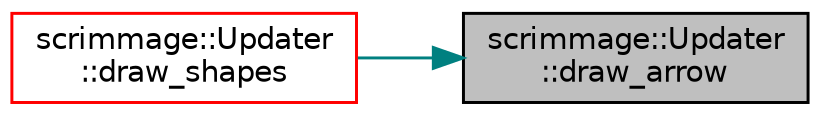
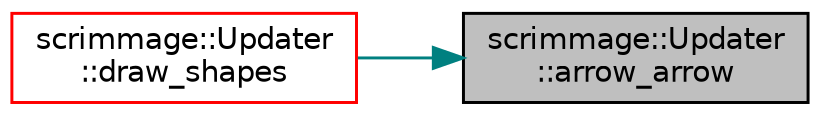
node "scrimmage::Updater ::draw_arrow": label "scrimmage::Updater ::draw_arrow" -> "scrimmage::Updater ::arrow_arrow"
